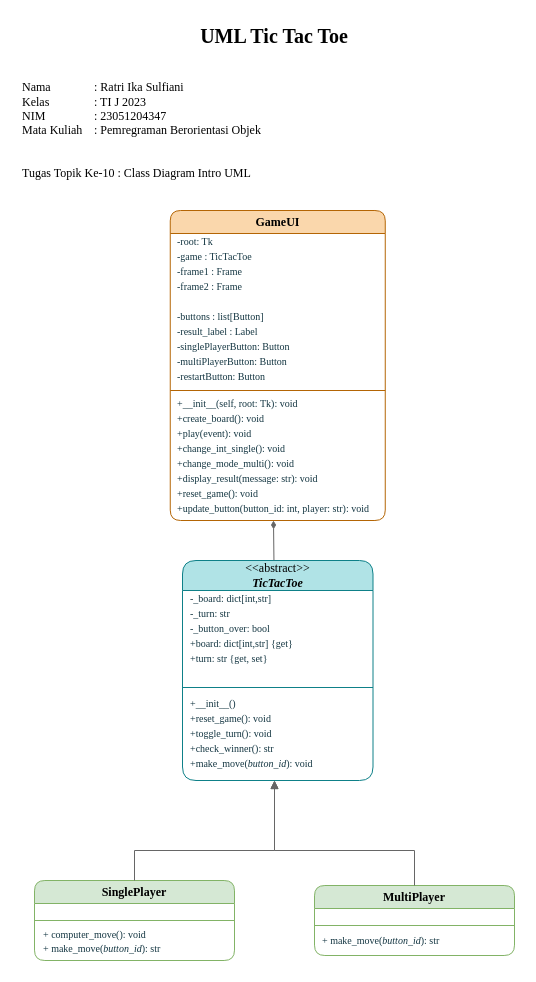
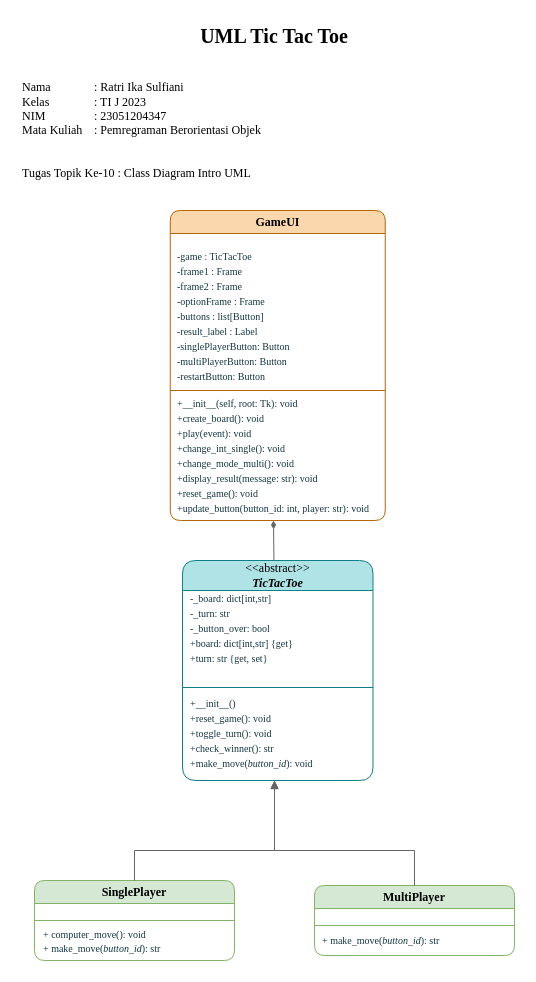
node "-root: Tk": removed
node "-optionFrame : Frame": added
